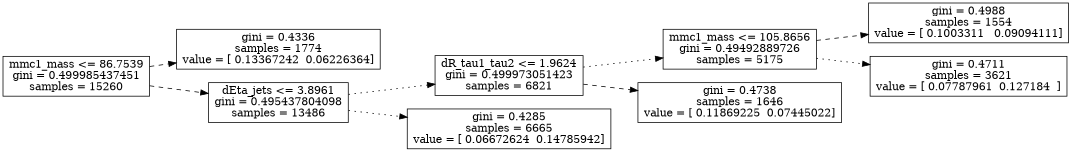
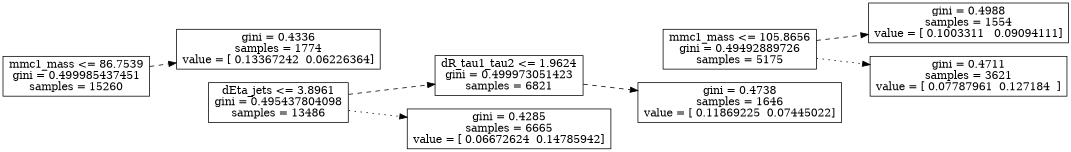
edge "dR_tau1_tau2 <= 1.9624 gini = 0.499973051423 samples = 6821" -> "mmc1_mass <= 105.8656 gini = 0.49492889726 samples = 5175": removed
edge "mmc1_mass <= 86.7539 gini = 0.499985437451 samples = 15260" -> "dEta_jets <= 3.8961 gini = 0.495437804098 samples = 13486": removed
edge "dEta_jets <= 3.8961 gini = 0.495437804098 samples = 13486" -> "dR_tau1_tau2 <= 1.9624 gini = 0.499973051423 samples = 6821": style dotted -> dashed
